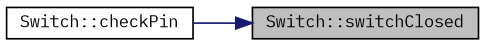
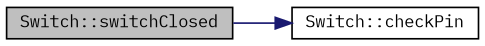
edge "Switch::checkPin" -> "Switch::switchClosed": reversed
